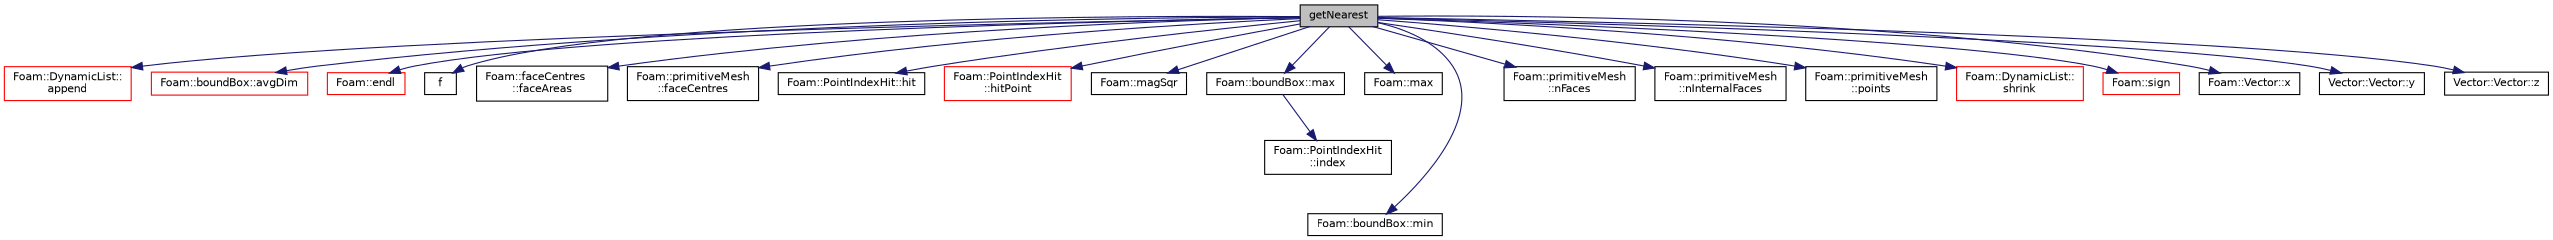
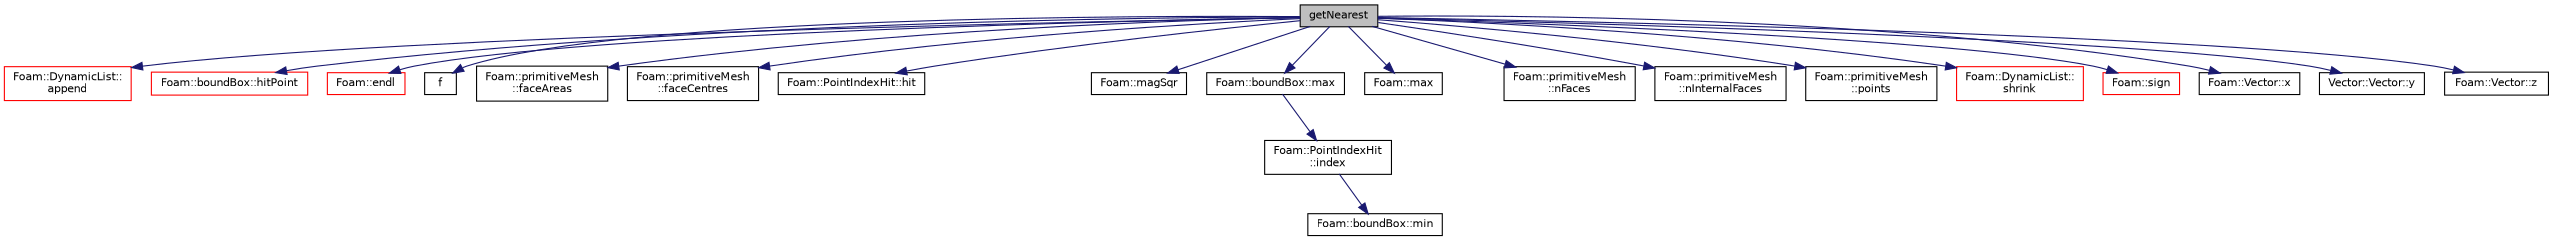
node "Foam::boundBox::avgDim": label "Foam::boundBox::avgDim" -> "Foam::boundBox::hitPoint"
node "Foam::faceCentres ::faceAreas": label "Foam::faceCentres ::faceAreas" -> "Foam::primitiveMesh ::faceAreas"
node "Foam::PointIndexHit ::hitPoint": removed
node "Vector::Vector::z": label "Vector::Vector::z" -> "Foam::Vector::z"
edge "getNearest" -> "Foam::boundBox::min": now "Foam::PointIndexHit ::index" -> "Foam::boundBox::min"
